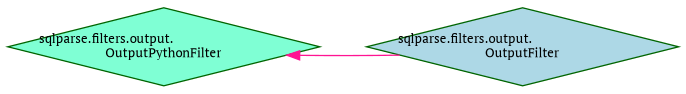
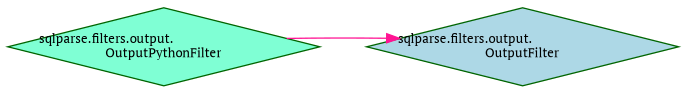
edge "sqlparse.filters.output. OutputFilter" -> "sqlparse.filters.output. OutputPythonFilter": reversed
